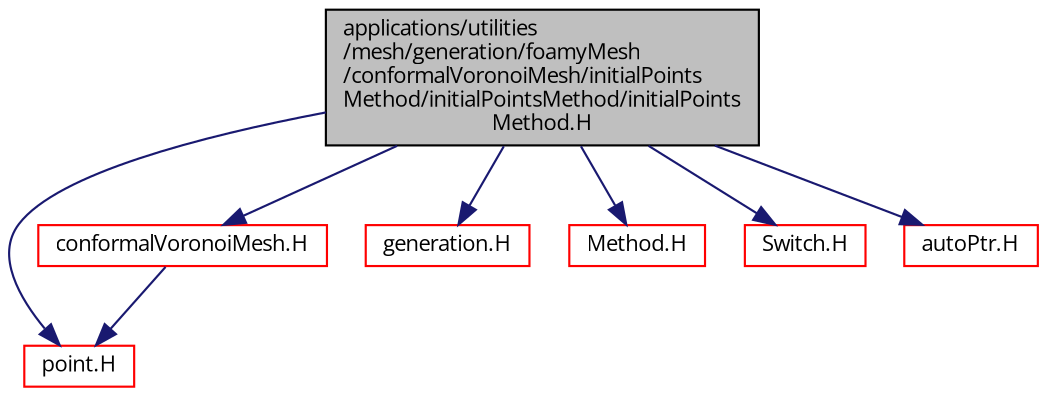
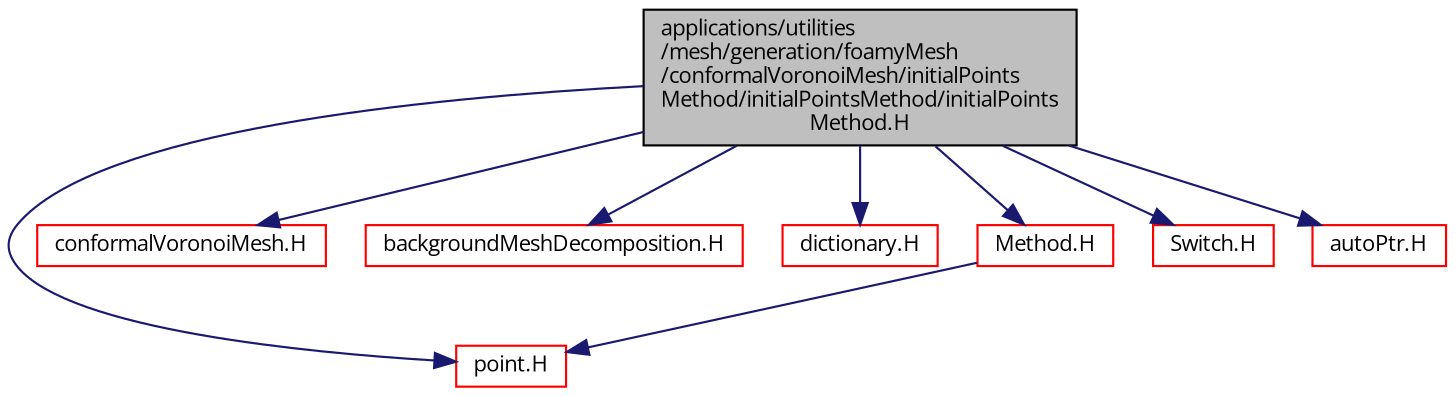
node "generation.H": label "generation.H" -> "backgroundMeshDecomposition.H"
node "dictionary.H": added
edge "conformalVoronoiMesh.H" -> "point.H": now "Method.H" -> "point.H"
